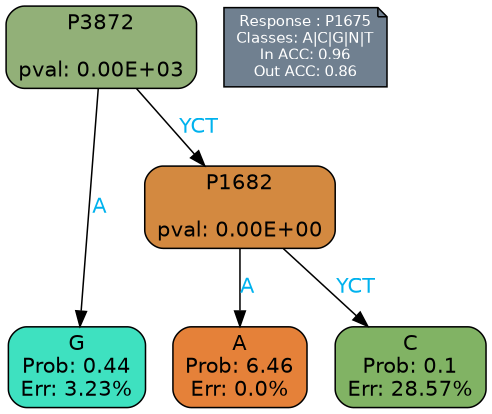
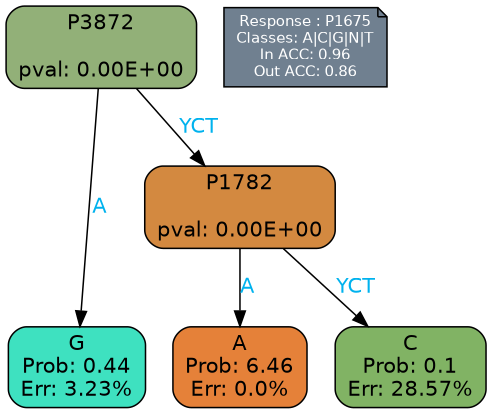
node "P3872 pval: 0.00E+03": label "P3872 pval: 0.00E+03" -> "P3872 pval: 0.00E+00"
node "P1682 pval: 0.00E+00": label "P1682 pval: 0.00E+00" -> "P1782 pval: 0.00E+00"
